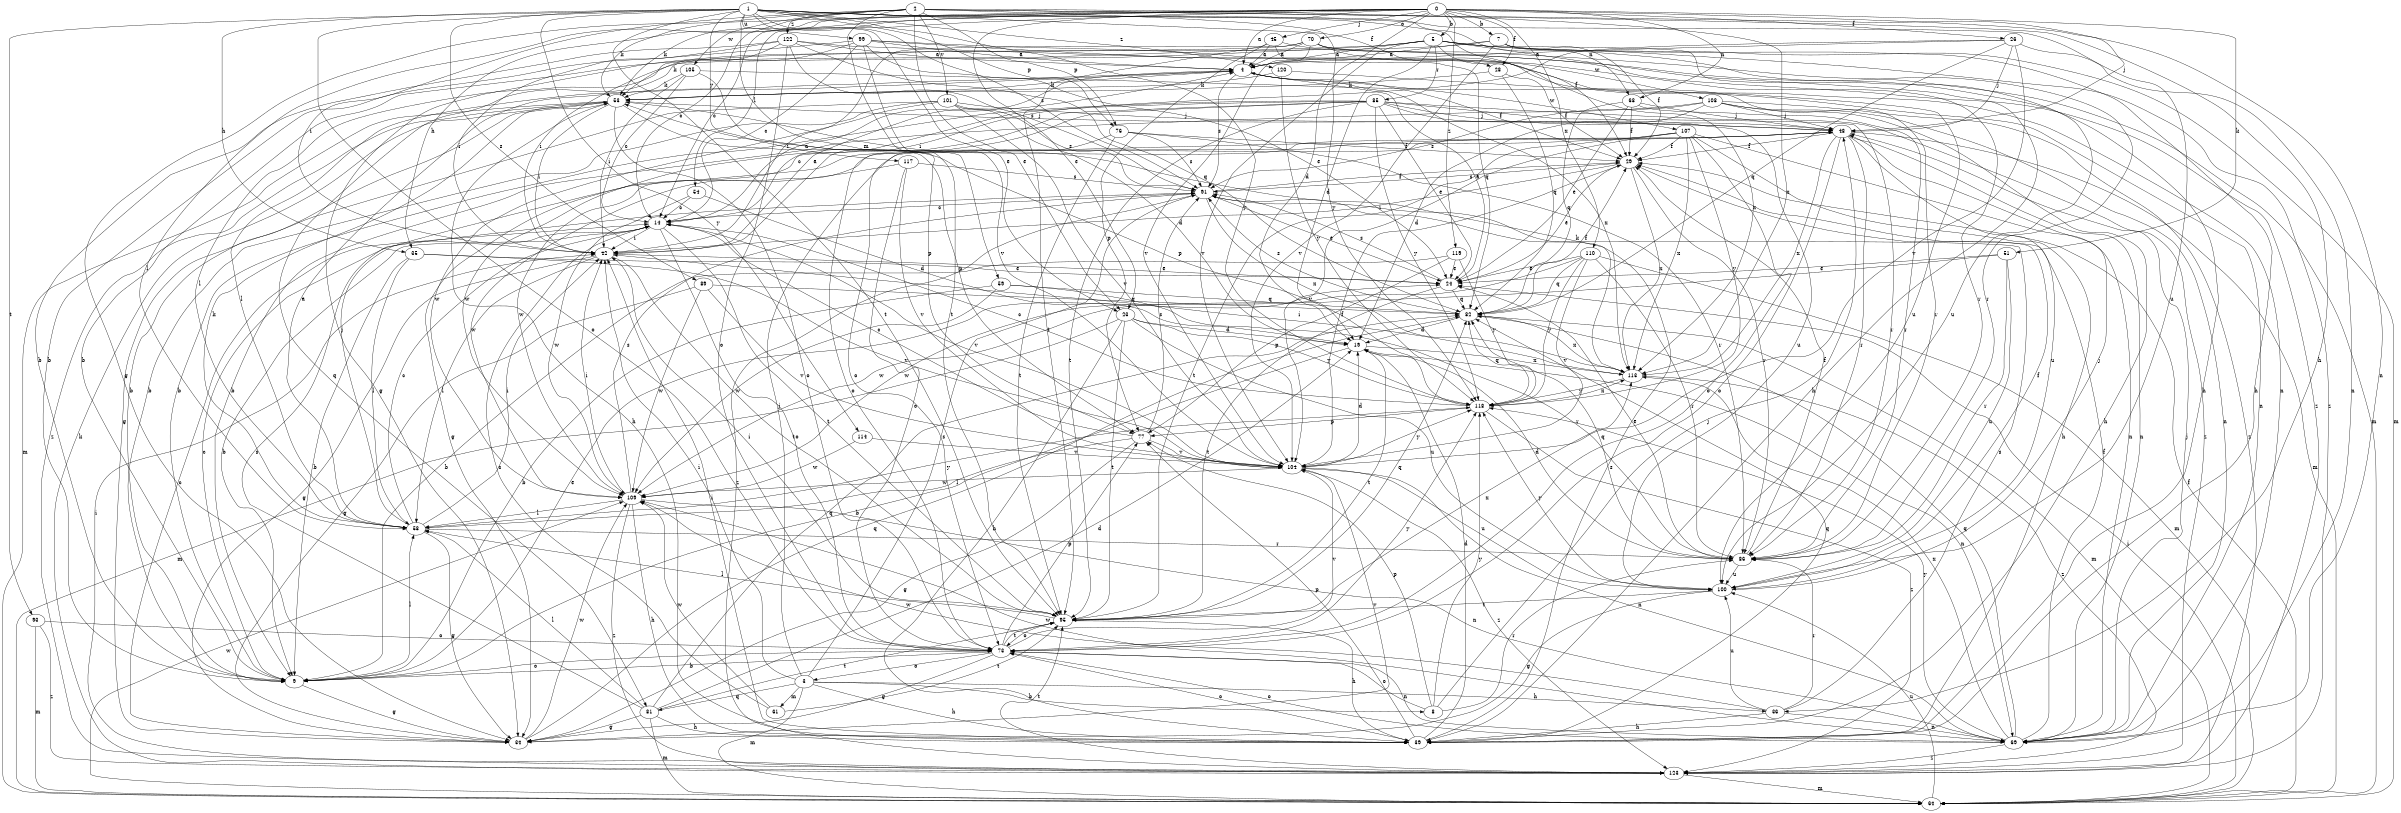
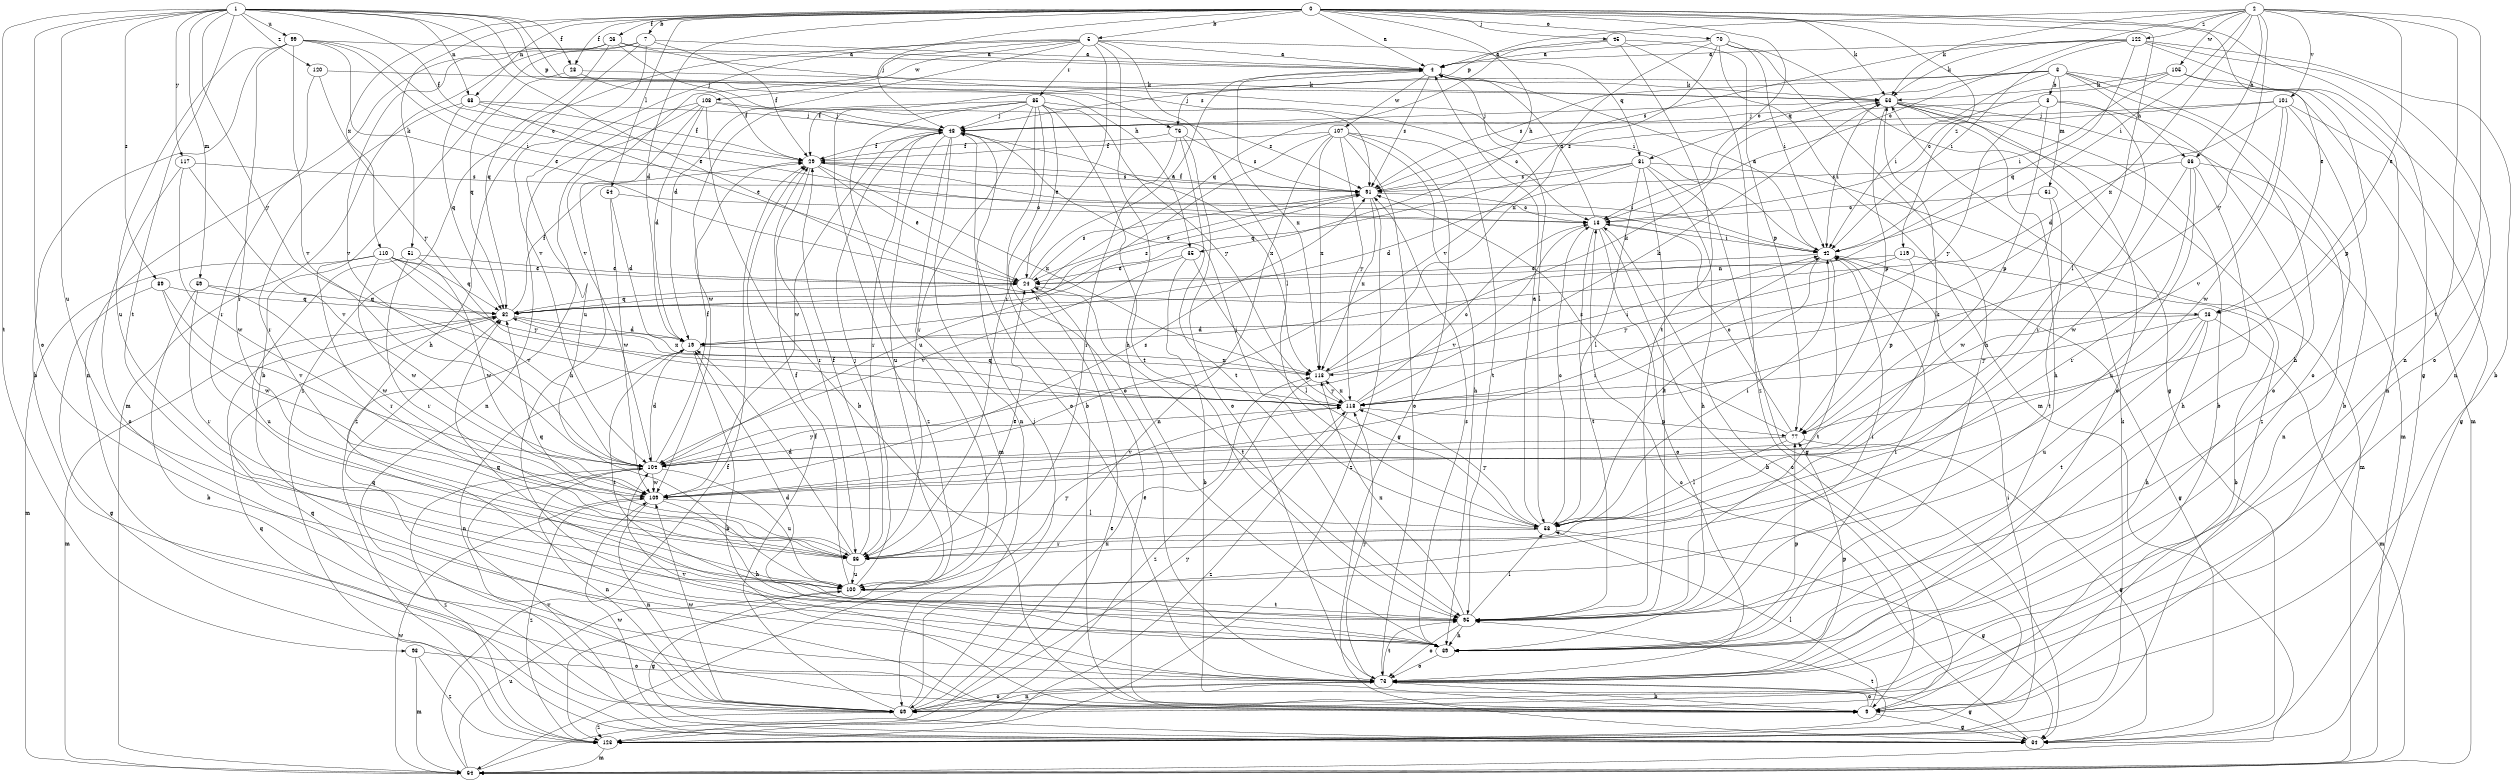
node "14": label "14" -> "13"
edge "118" -> "53": label "p" -> "k"
edge "119" -> "24": label "e" -> "n"
node "114": removed
edge "64" -> "24": label "i" -> "e"
edge "73" -> "3": reversed
